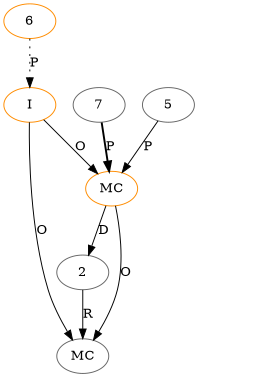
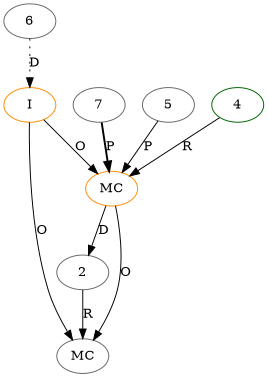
node "6": color darkorange -> gray40
edge "6" -> "I": label "P" -> "D"
node "4": added
